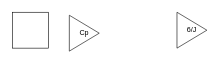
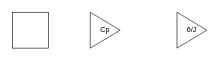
node "Cp": moved (84, 33) -> (105, 30)
